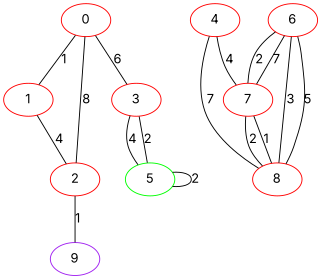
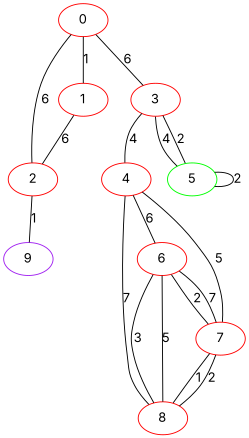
edge "4" -- "7": label "4" -> "5"
edge "0" -- "2": label "8" -> "6"
edge "3" -- "4": added, label "4"
edge "1" -- "2": label "4" -> "6"
edge "4" -- "6": added, label "6"
